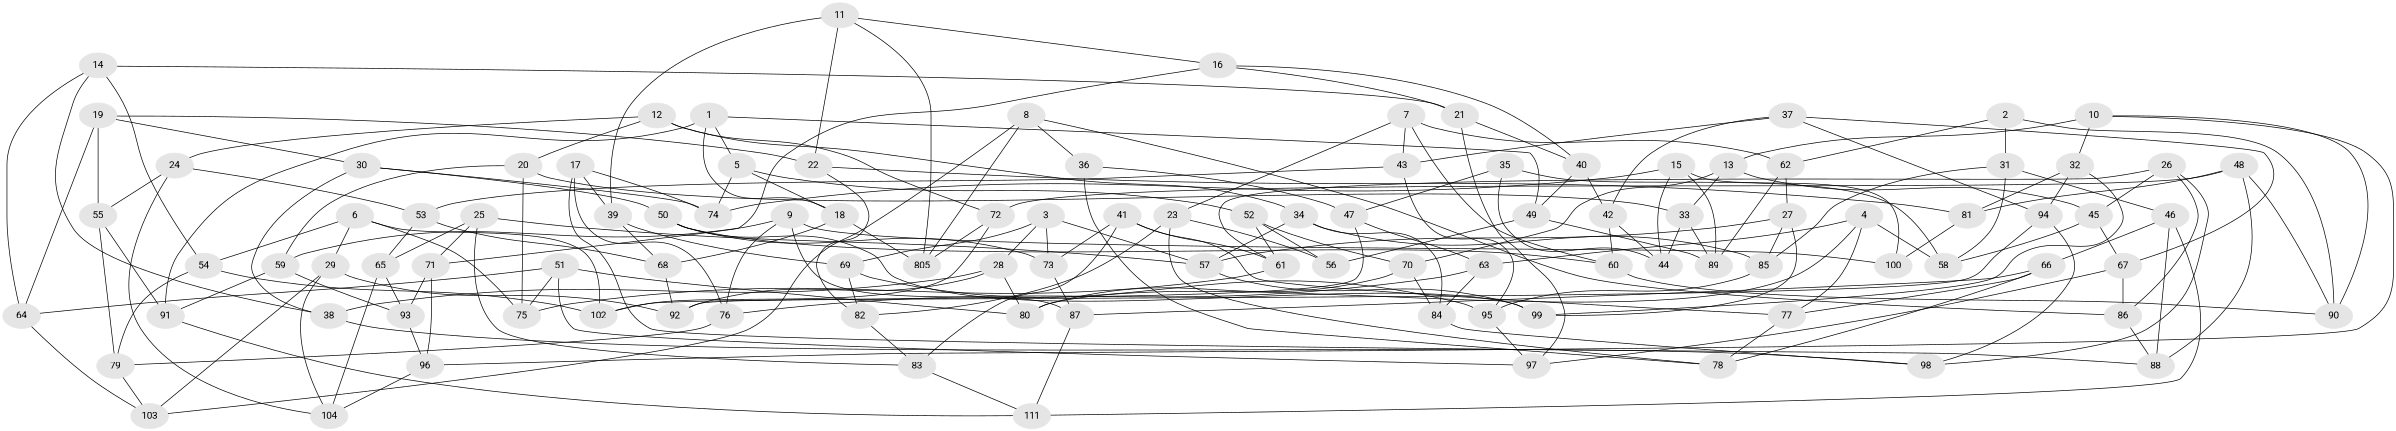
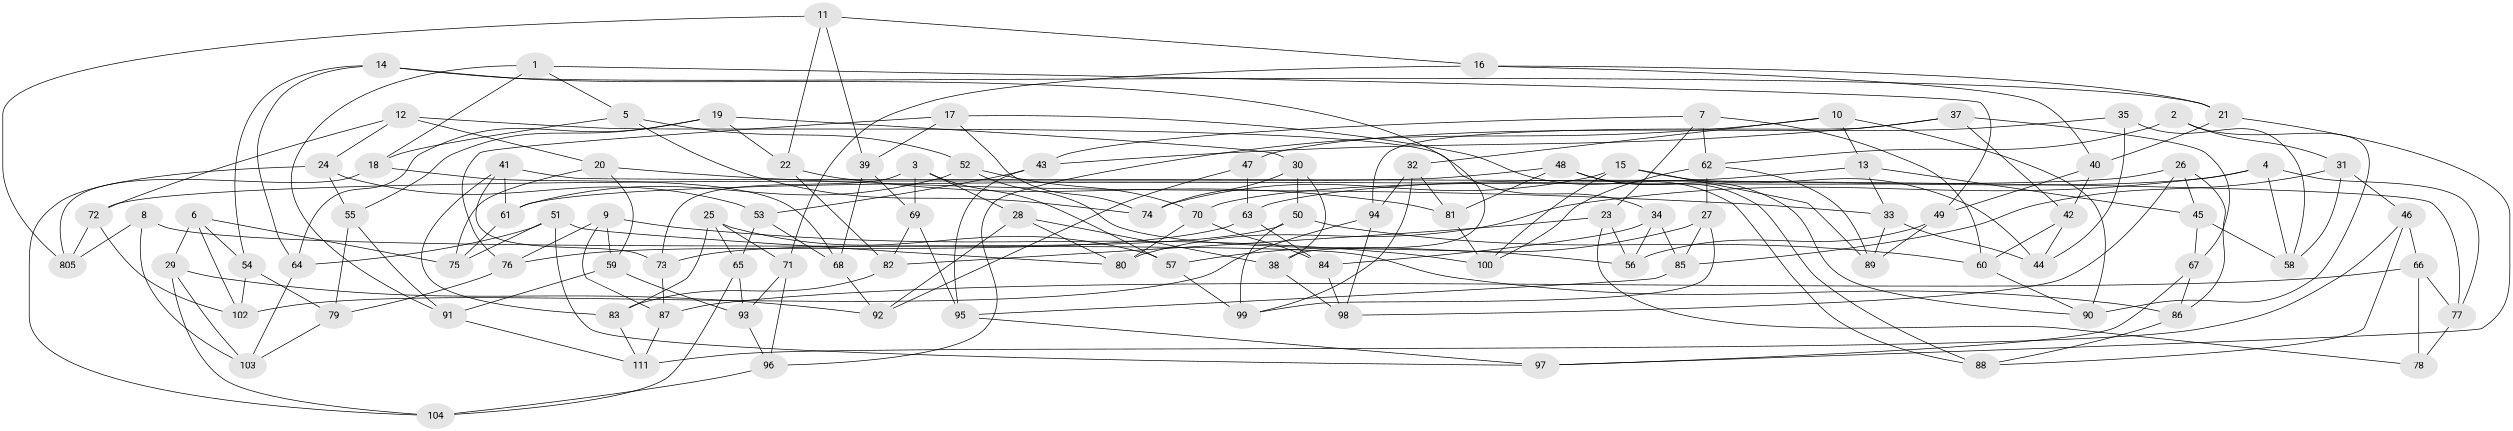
node "36": removed
edge "62" -- "100": added
edge "34" -- "57": now "34" -- "56"
